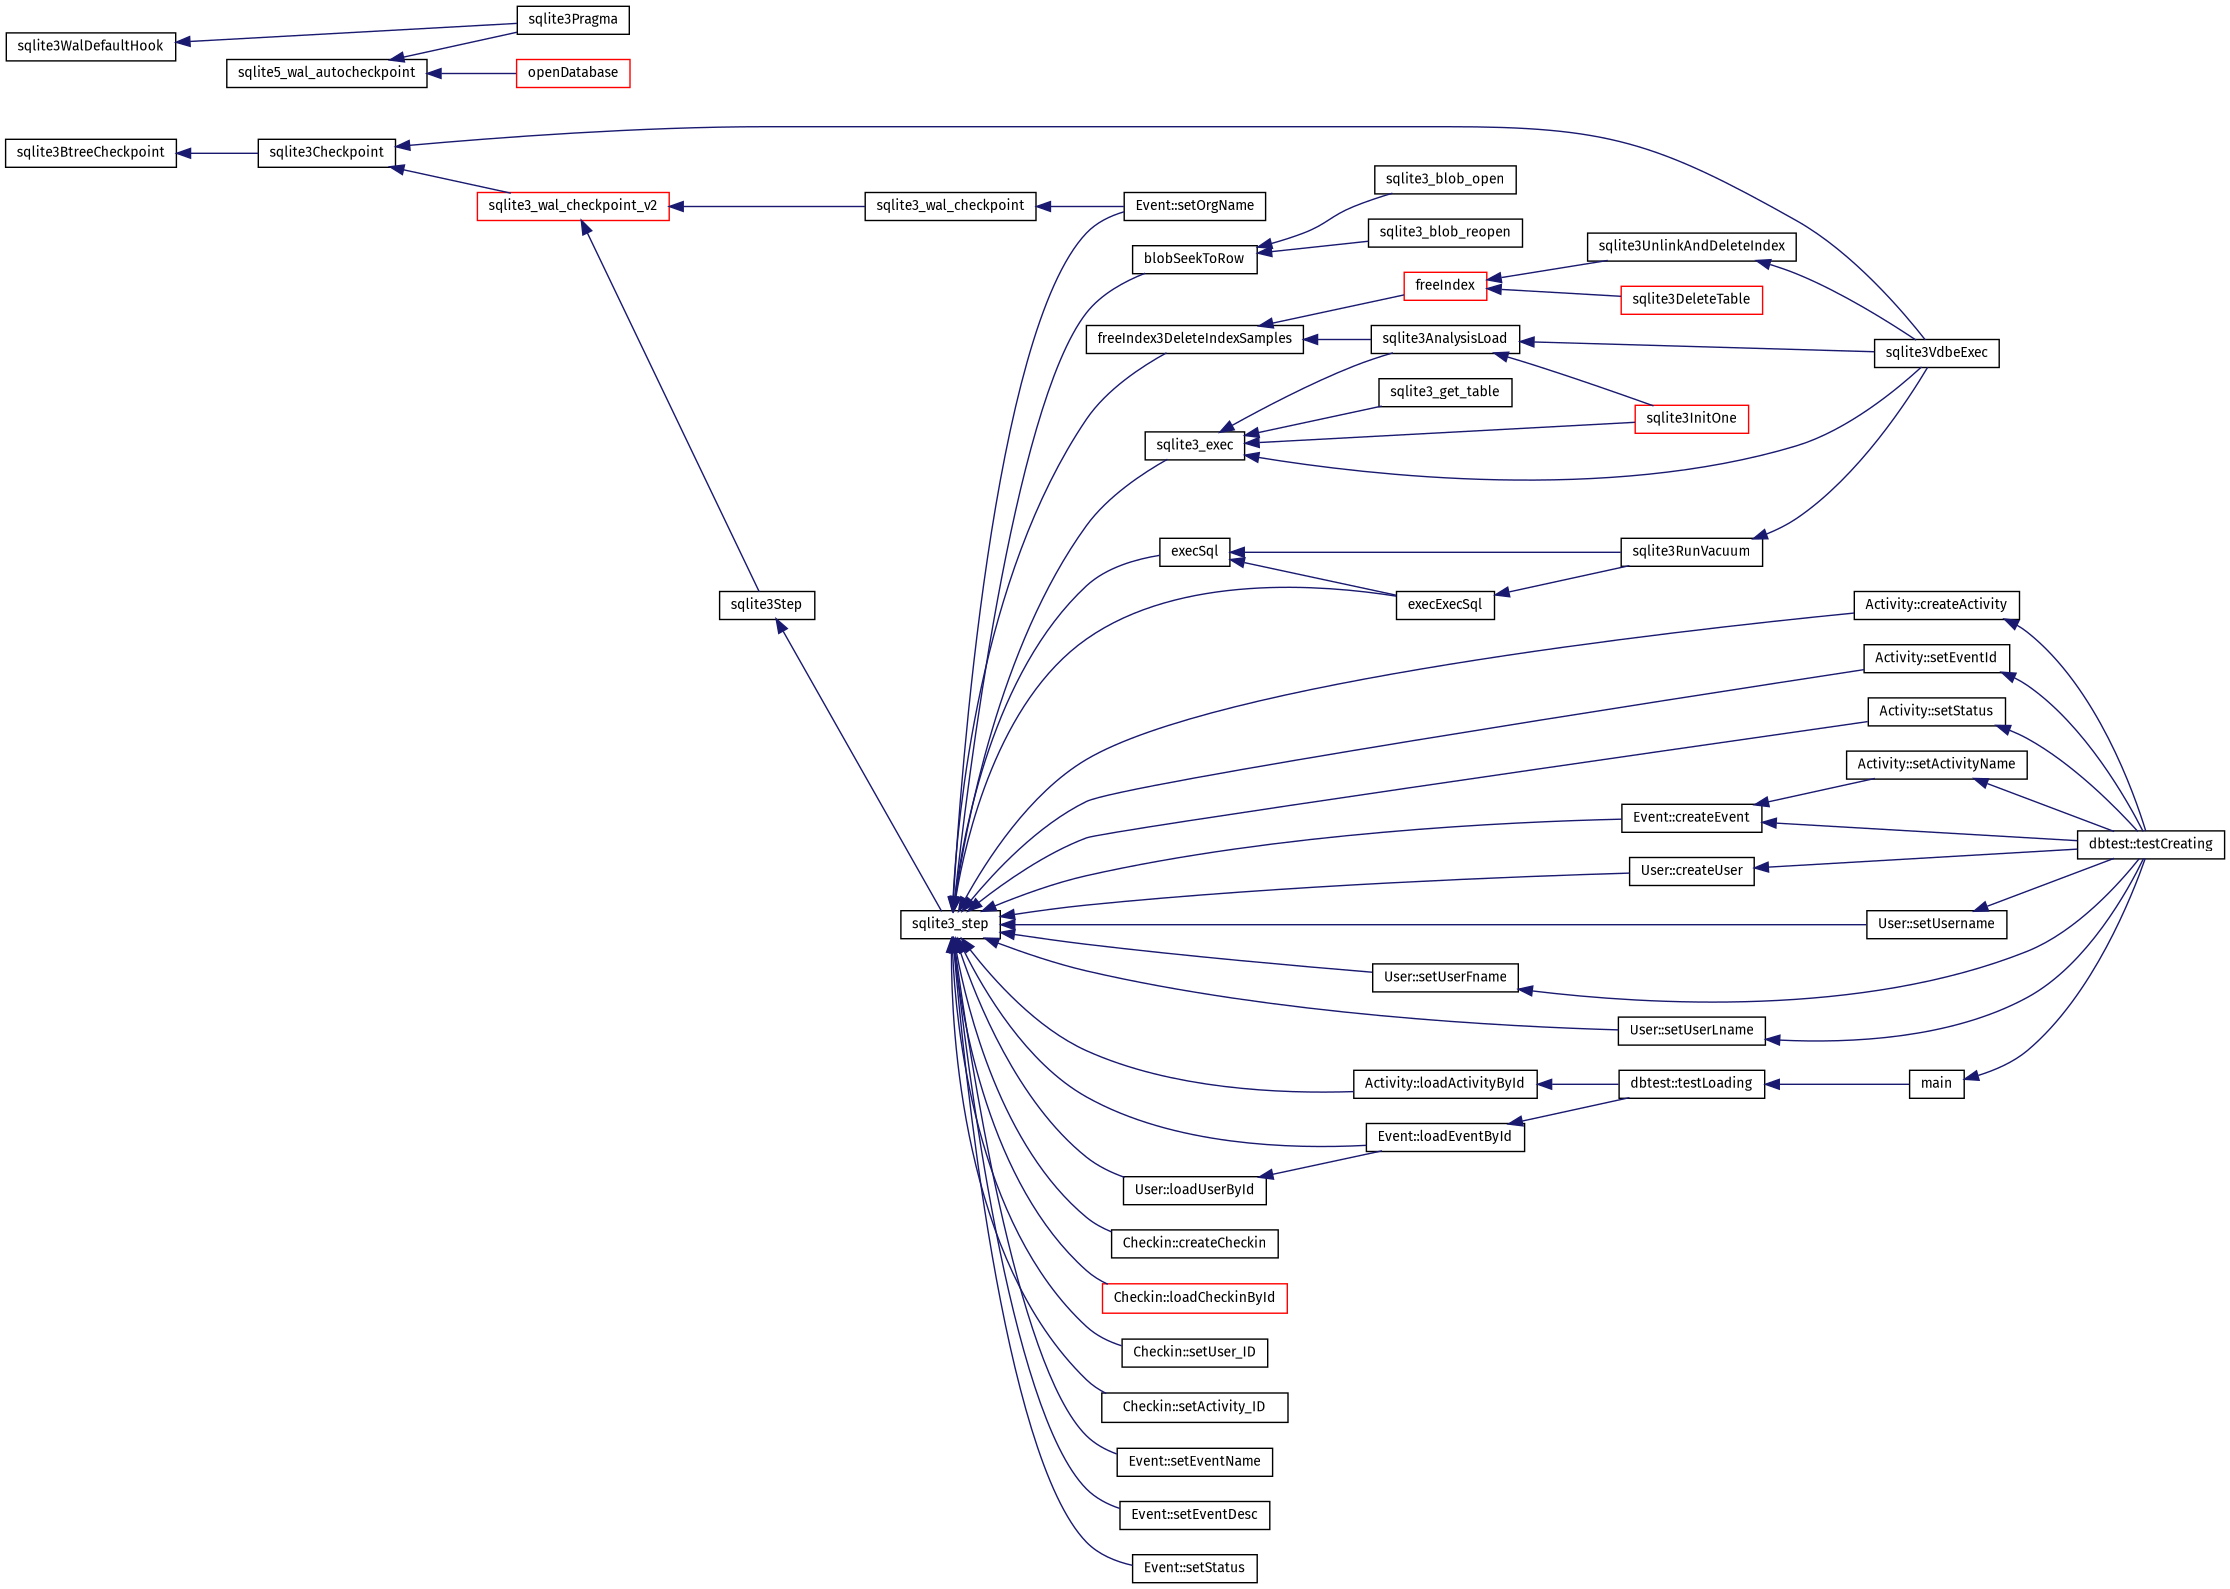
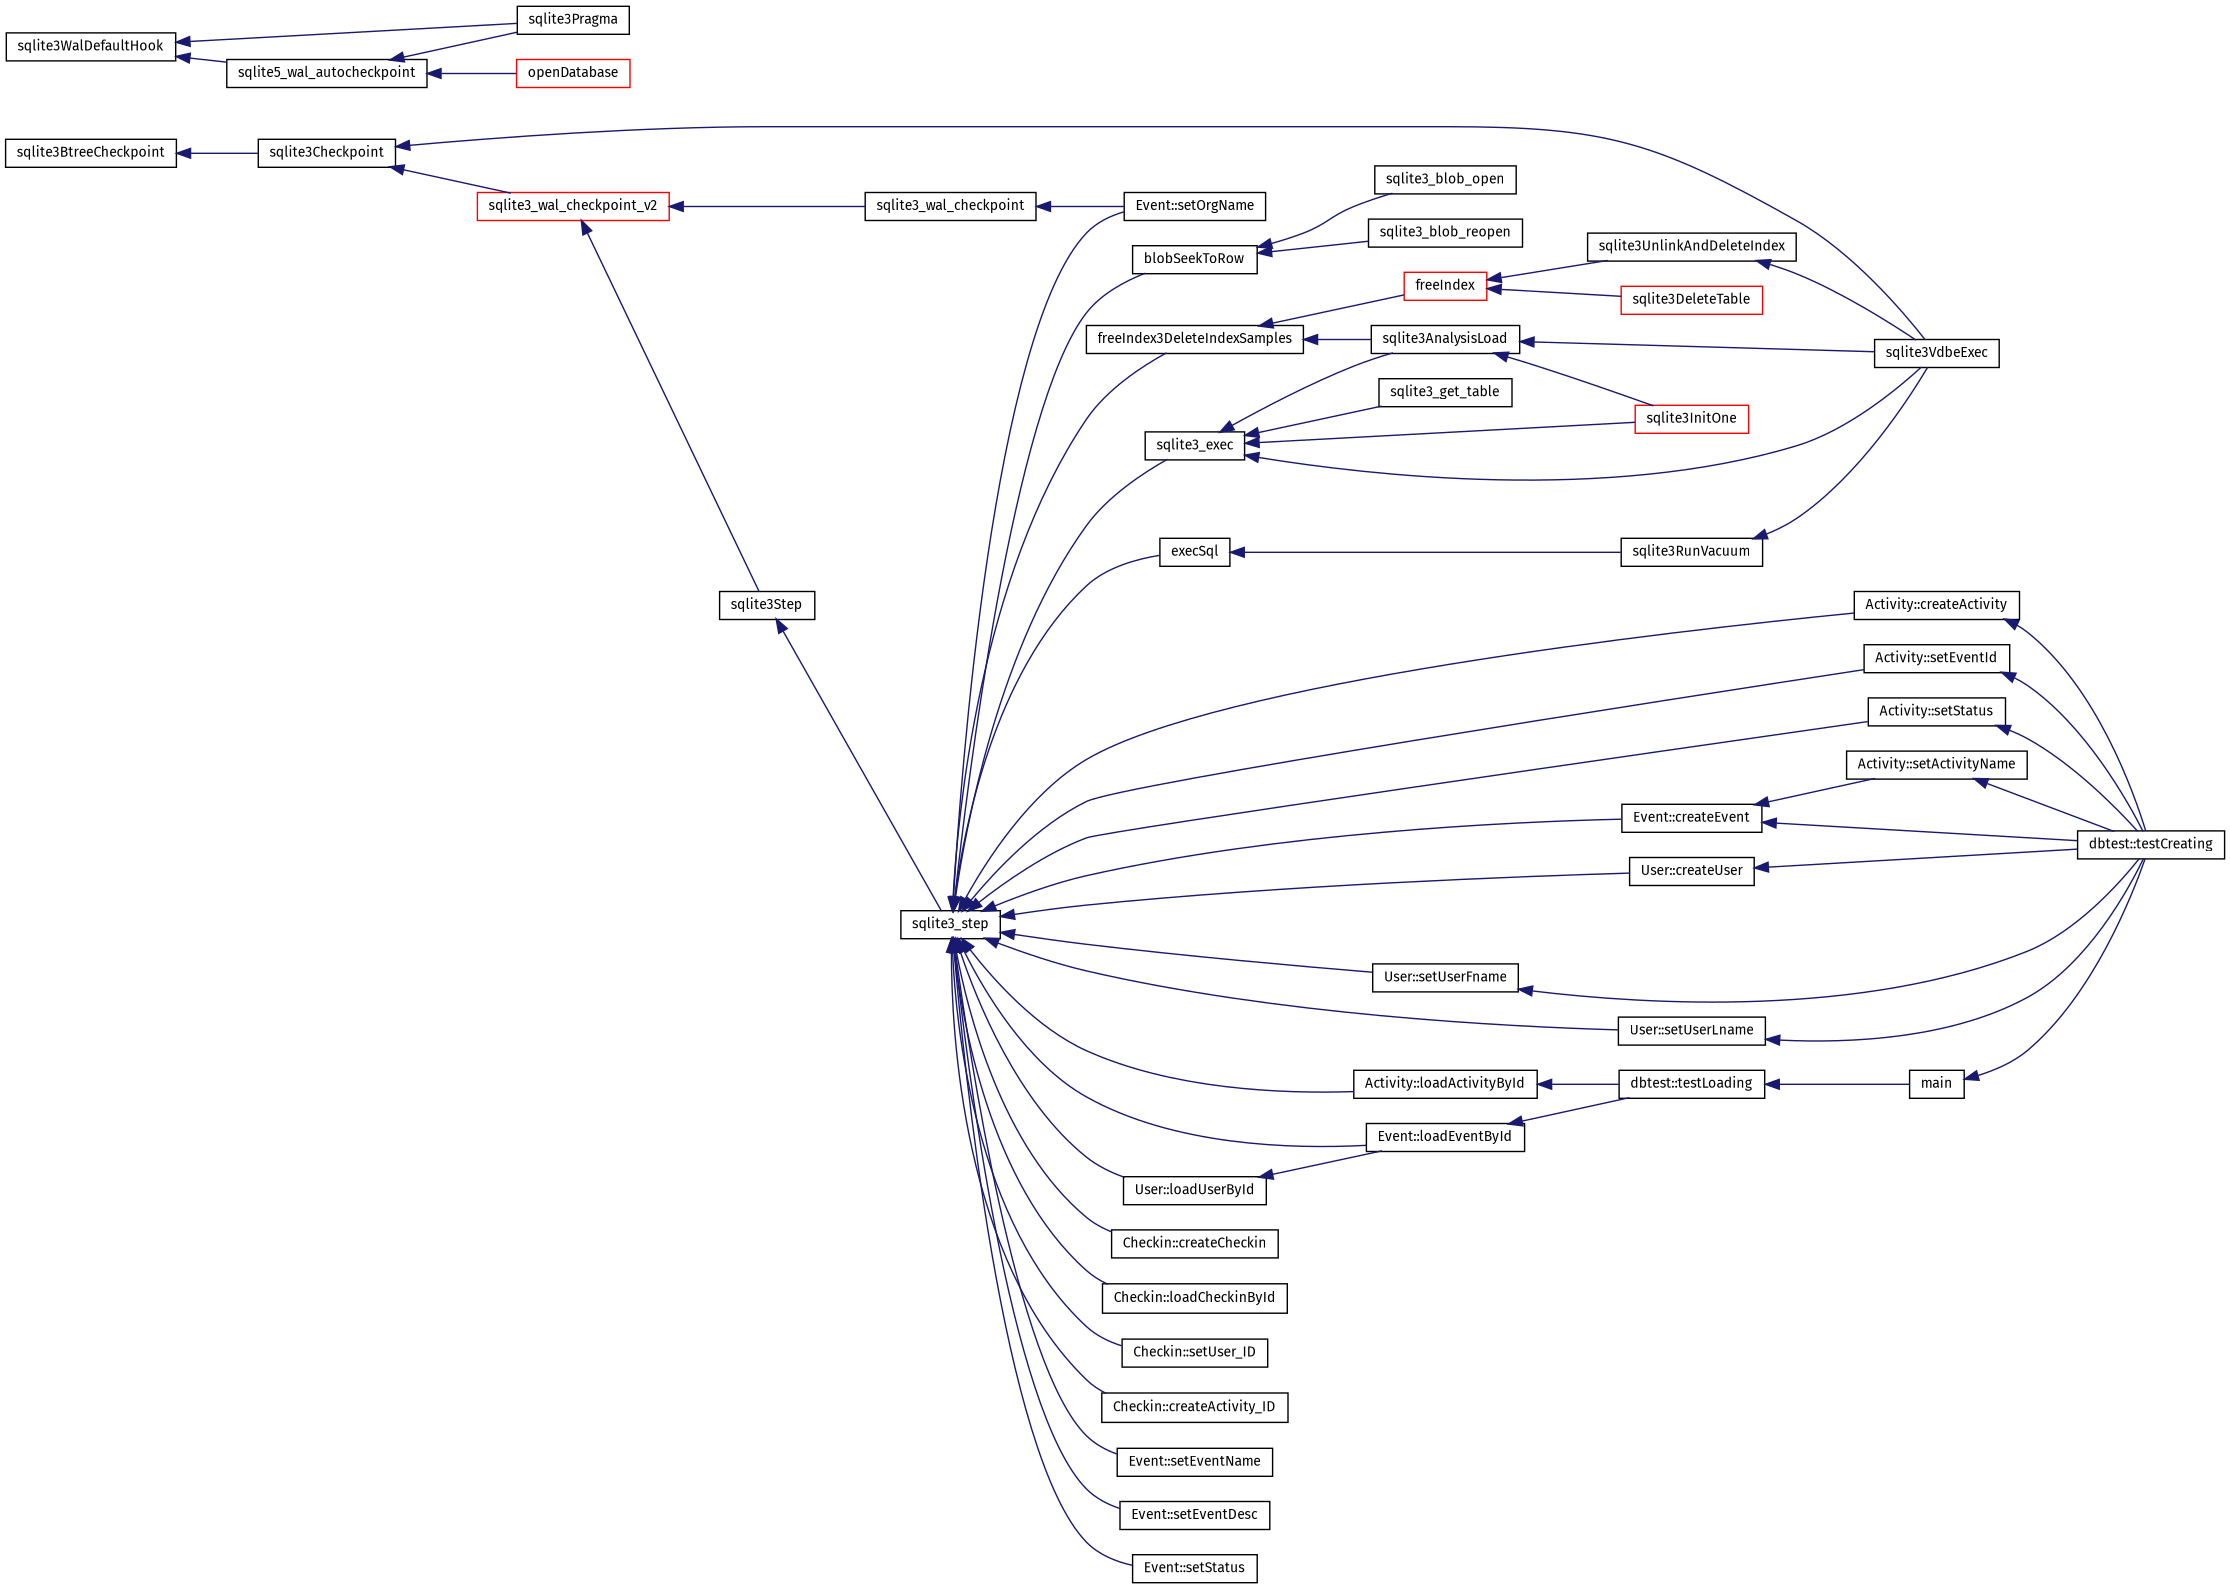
edge "sqlite5_wal_autocheckpoint" -> "sqlite3WalDefaultHook": added
node "execExecSql": removed
node "User::setUsername": removed
node "Checkin::loadCheckinById": color red -> black
node "Checkin::setActivity_ID": label "Checkin::setActivity_ID" -> "Checkin::createActivity_ID"
